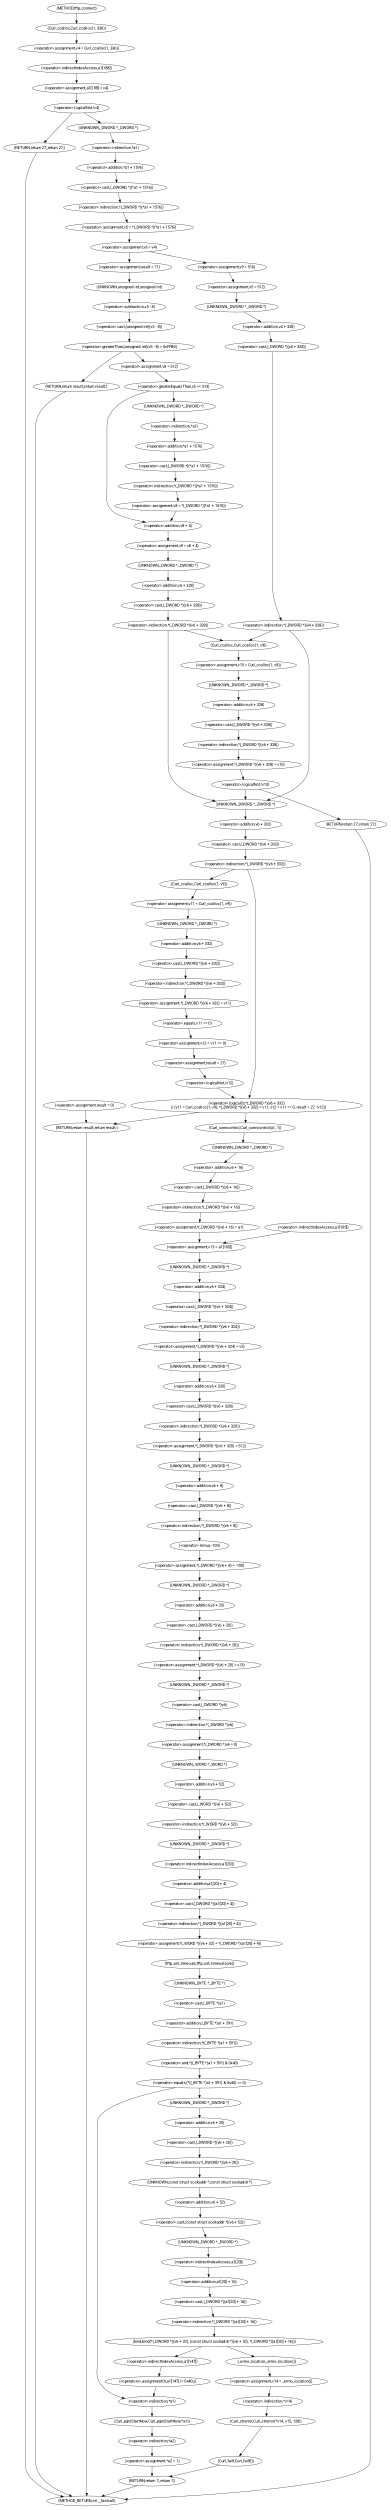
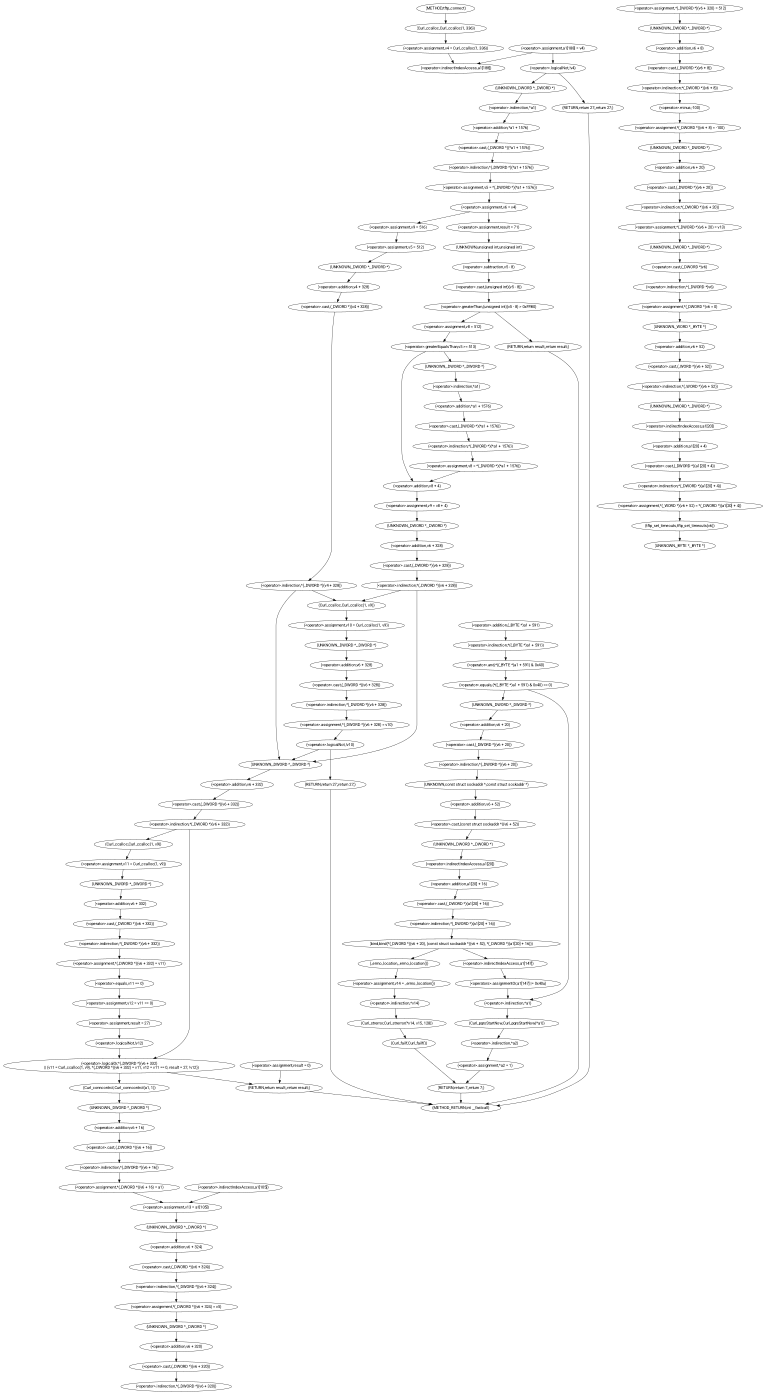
edge "(<operator>.indirectIndexAccess,a1[188])" -> "(<operator>.assignment,a1[188] = v4)": reversed
edge "(<operator>.indirection,*(_DWORD *)(v6 + 320))" -> "(<operator>.assignment,*(_DWORD *)(v6 + 320) = 512)": removed
node "(UNKNOWN,_WORD *,_WORD *)": label "(UNKNOWN,_WORD *,_WORD *)" -> "(UNKNOWN,_WORD *,_BYTE *)"
node "(<operator>.cast,(_BYTE *)a1)": removed
